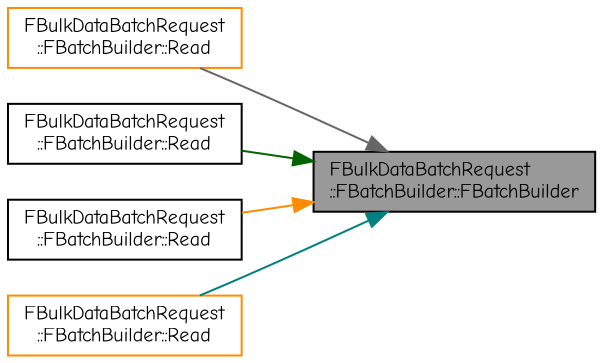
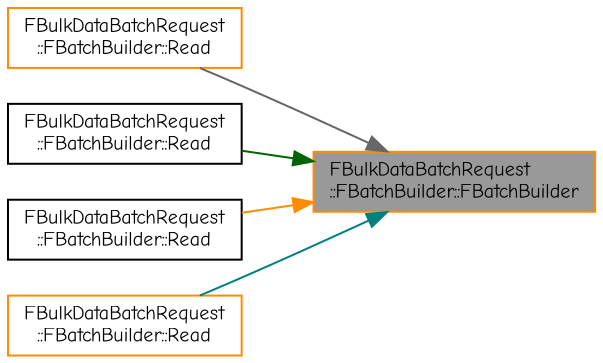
node "FBulkDataBatchRequest ::FBatchBuilder::FBatchBuilder": color black -> darkorange
